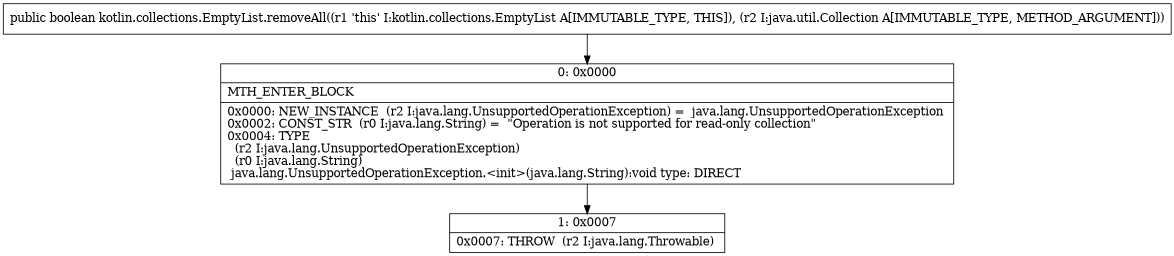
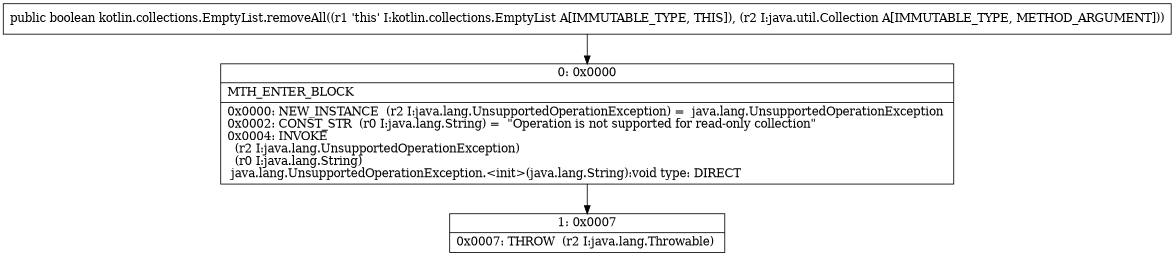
node "0: 0x0000": text "0x0004: TYPE" -> "0x0004: INVOKE"
